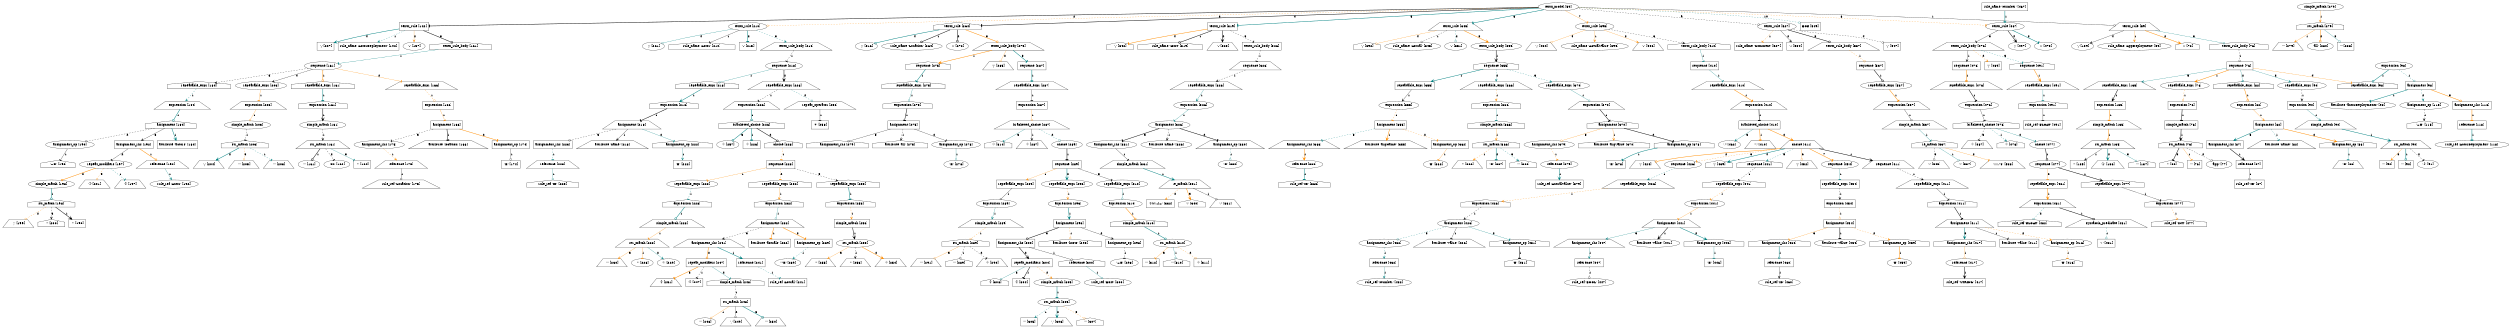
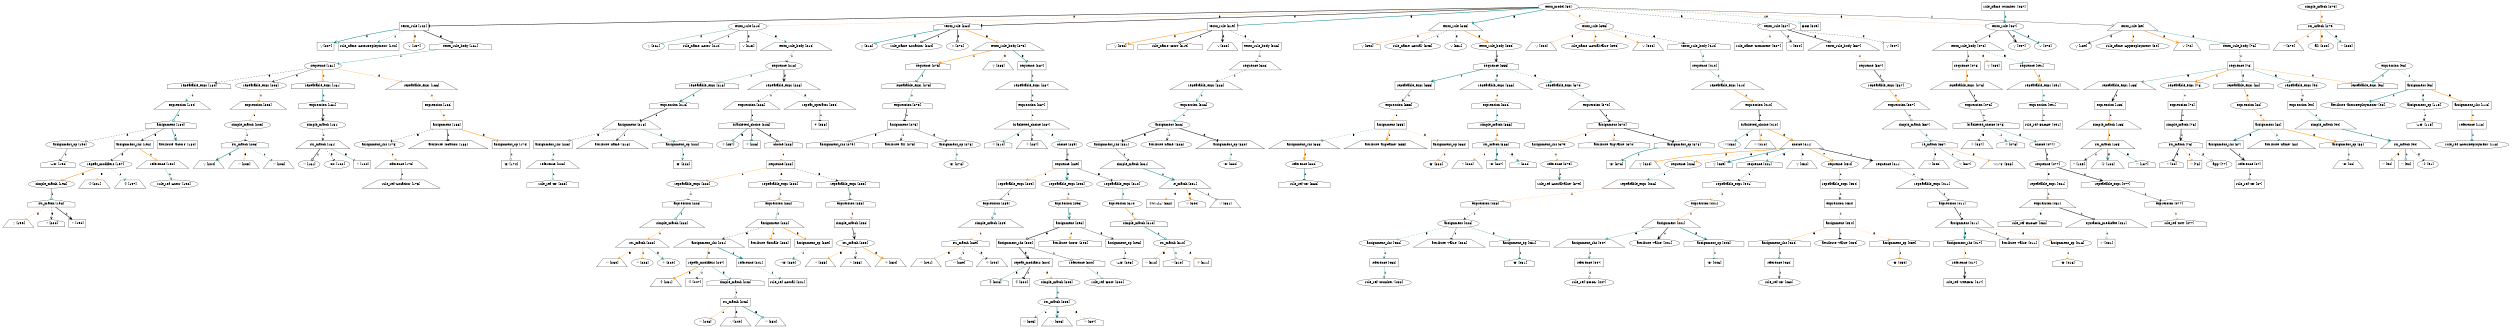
edge "str_match [279]" -> "''' [283]": arrowhead odot -> vee
node "':' [72]": shape house -> trapezium
edge "assignment [293]" -> "attribute 'hosts' [293]": arrowhead odot -> vee
edge "assignment_op [431]" -> "'=' [431]": color black -> teal
